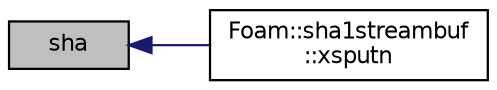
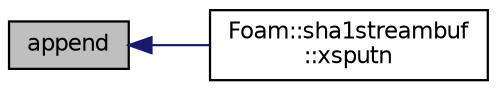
node "sha": label "sha" -> "append"
